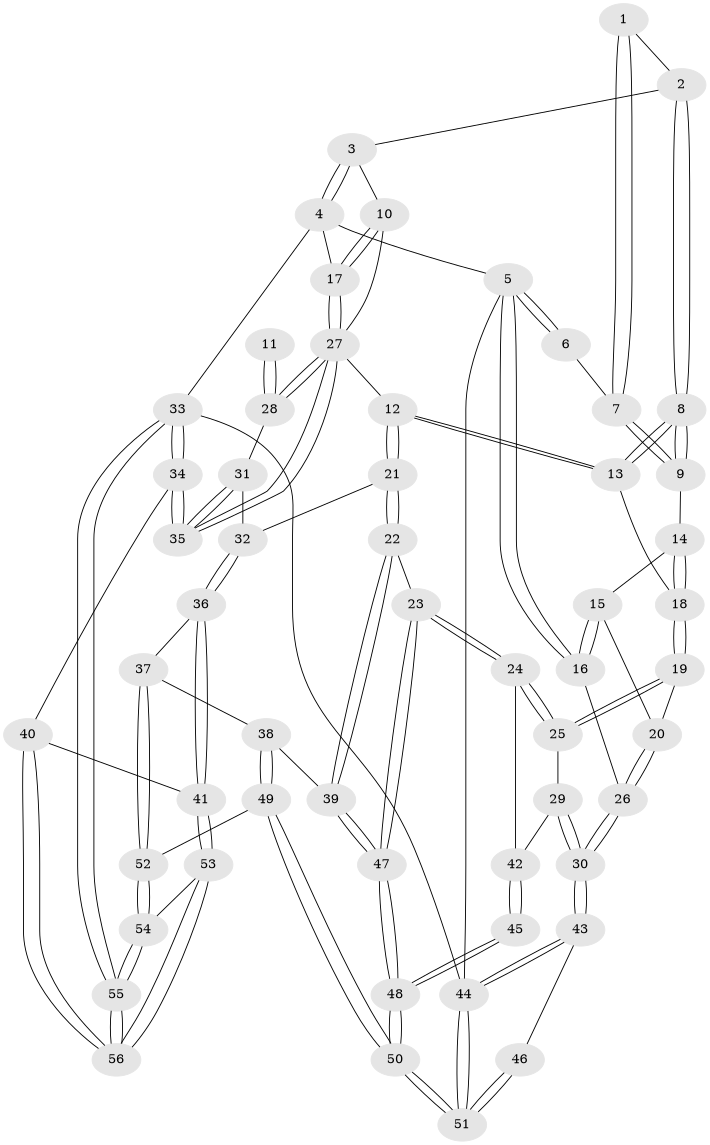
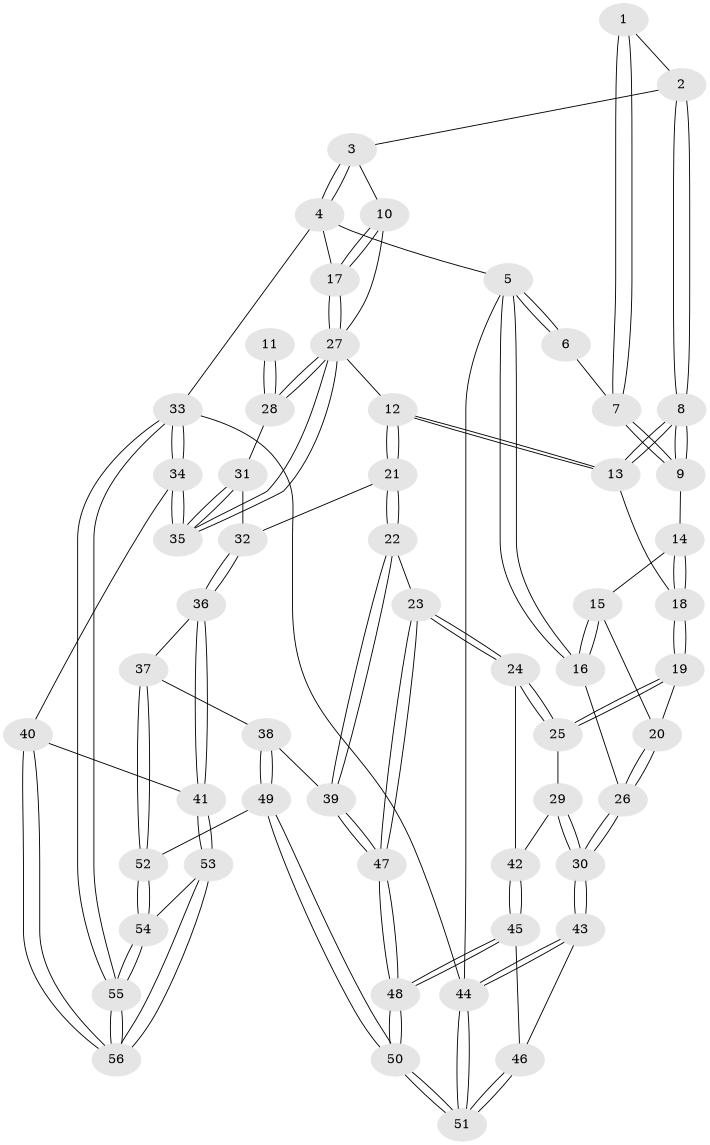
edge "45" -- "46": added
